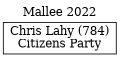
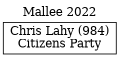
node "Chris Lahy (784) Citizens Party": label "Chris Lahy (784) Citizens Party" -> "Chris Lahy (984) Citizens Party"
